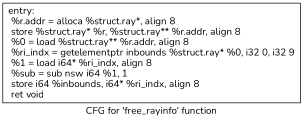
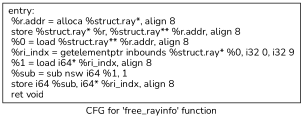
node "entry:": text "store i64 %inbounds, i64* %ri_indx, align 8" -> "store i64 %sub, i64* %ri_indx, align 8"
